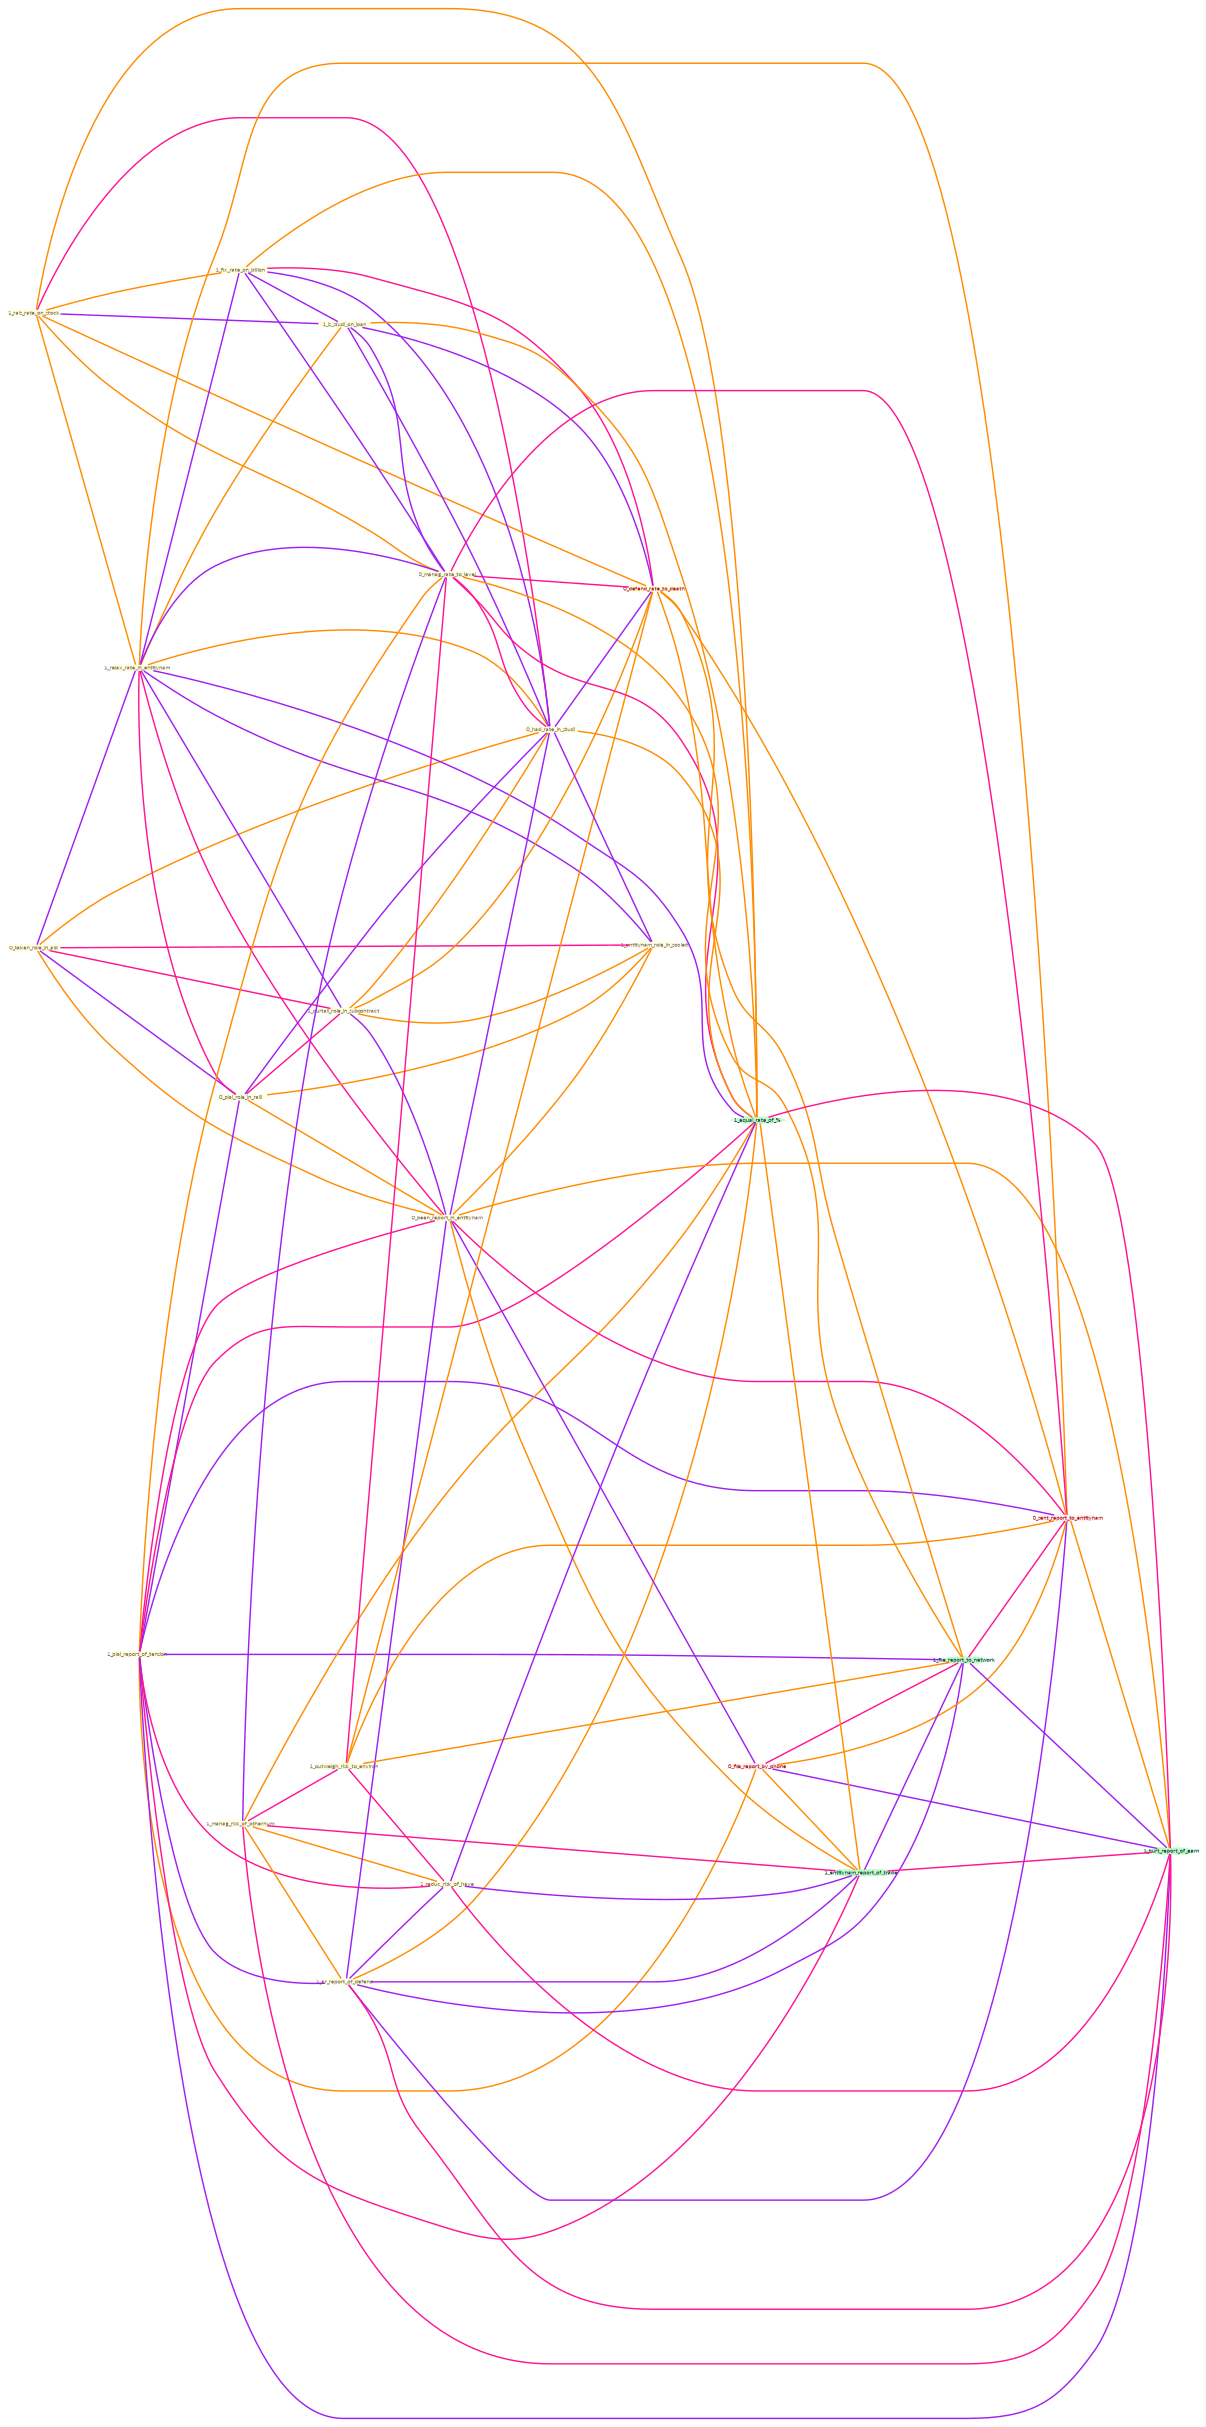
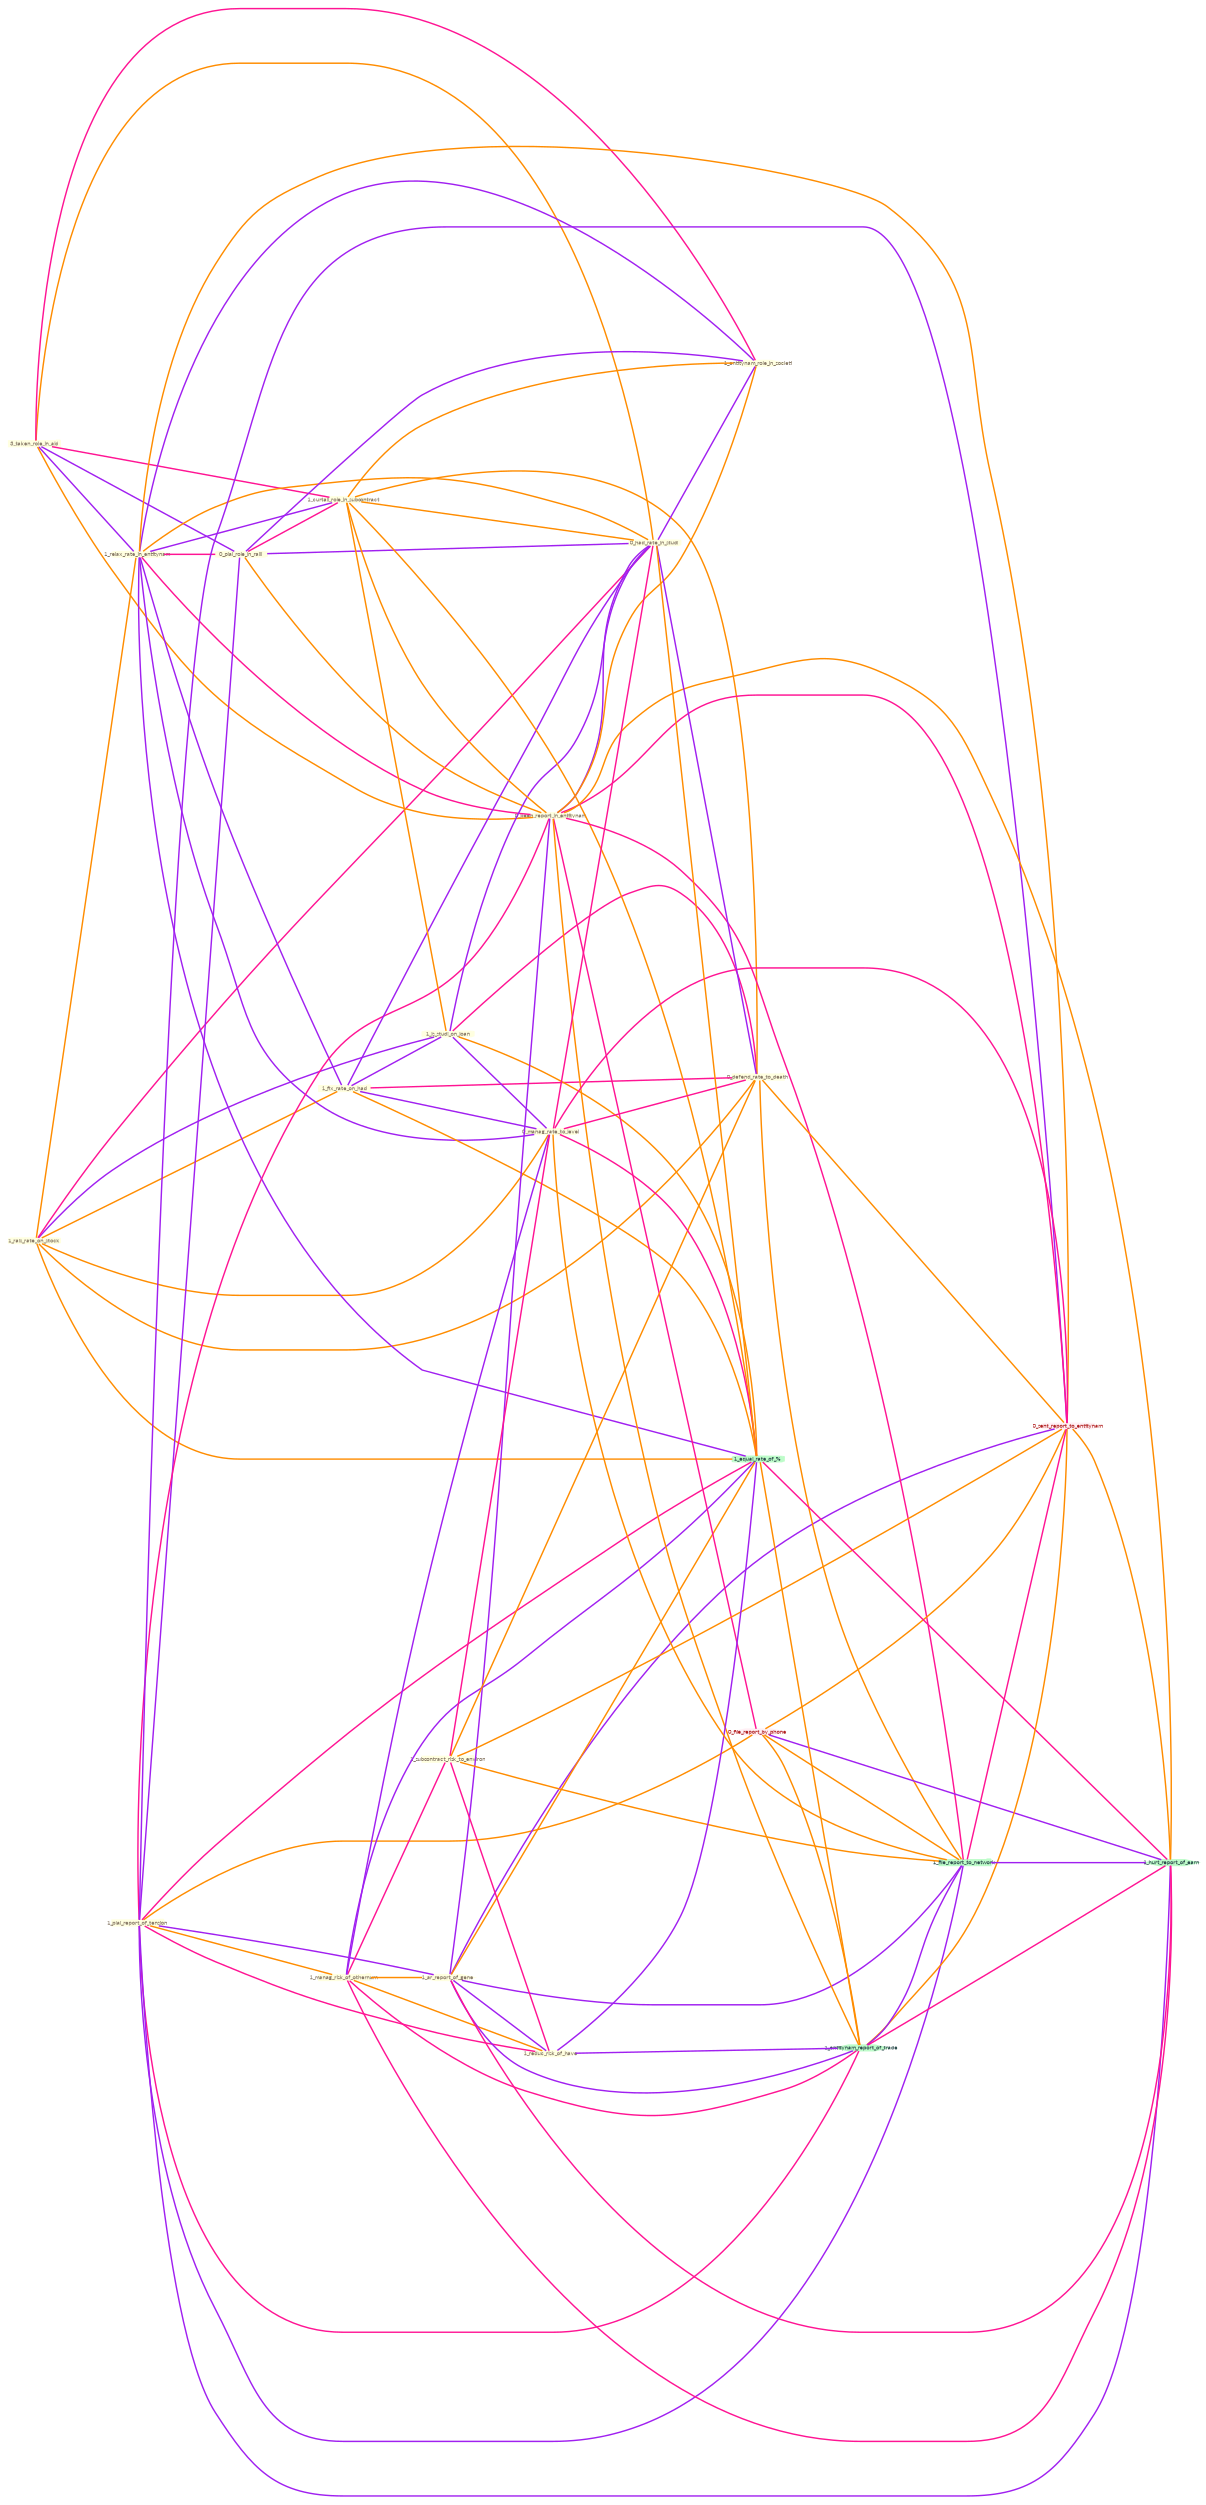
node "1_fix_rate_on_billion": label "1_fix_rate_on_billion" -> "1_fix_rate_on_had"
edge "1_is_studi_on_loan" -- "0_defend_rate_to_death": color purple -> deeppink
edge "1_is_studi_on_loan" -- "1_relax_rate_in_entitynam": now "1_is_studi_on_loan" -- "1_curtail_role_in_subcontract"
node "0_defend_rate_to_death": fontcolor #b22222 -> #8b7d6b
edge "0_defend_rate_to_death" -- "1_equal_rate_of_%": now "1_curtail_role_in_subcontract" -- "1_equal_rate_of_%"
node "0_taken_role_in_aid": label "0_taken_role_in_aid" -> "3_taken_role_in_aid"
edge "1_entitynam_role_in_societi" -- "0_plai_role_in_ralli": color darkorange -> purple
edge "0_manag_rate_to_level" -- "1_plai_report_of_tension": now "1_manag_risk_of_othernum" -- "1_plai_report_of_tension"
edge "1_curtail_role_in_subcontract" -- "0_been_report_in_entitynam": color purple -> darkorange
node "1_equal_rate_of_%": shape hexagon -> cylinder
edge "0_been_report_in_entitynam" -- "1_file_report_to_network": added
edge "1_equal_rate_of_%" -- "1_manag_risk_of_othernum": color darkorange -> purple
edge "0_been_report_in_entitynam" -- "0_file_report_by_phone": color purple -> deeppink
node "1_file_report_to_network": shape hexagon -> folder
edge "1_file_report_to_network" -- "0_file_report_by_phone": color deeppink -> darkorange
edge "0_sent_report_to_entitynam" -- "1_entitynam_report_of_trade": added
node "1_outweigh_risk_to_environ": label "1_outweigh_risk_to_environ" -> "1_subcontract_risk_to_environ"
node "1_entitynam_report_of_trade": shape cylinder -> hexagon
node "1_ar_report_of_defend": label "1_ar_report_of_defend" -> "1_ar_report_of_gene"
edge "1_hurt_report_of_earn" -- "1_reduc_risk_of_have": removed
